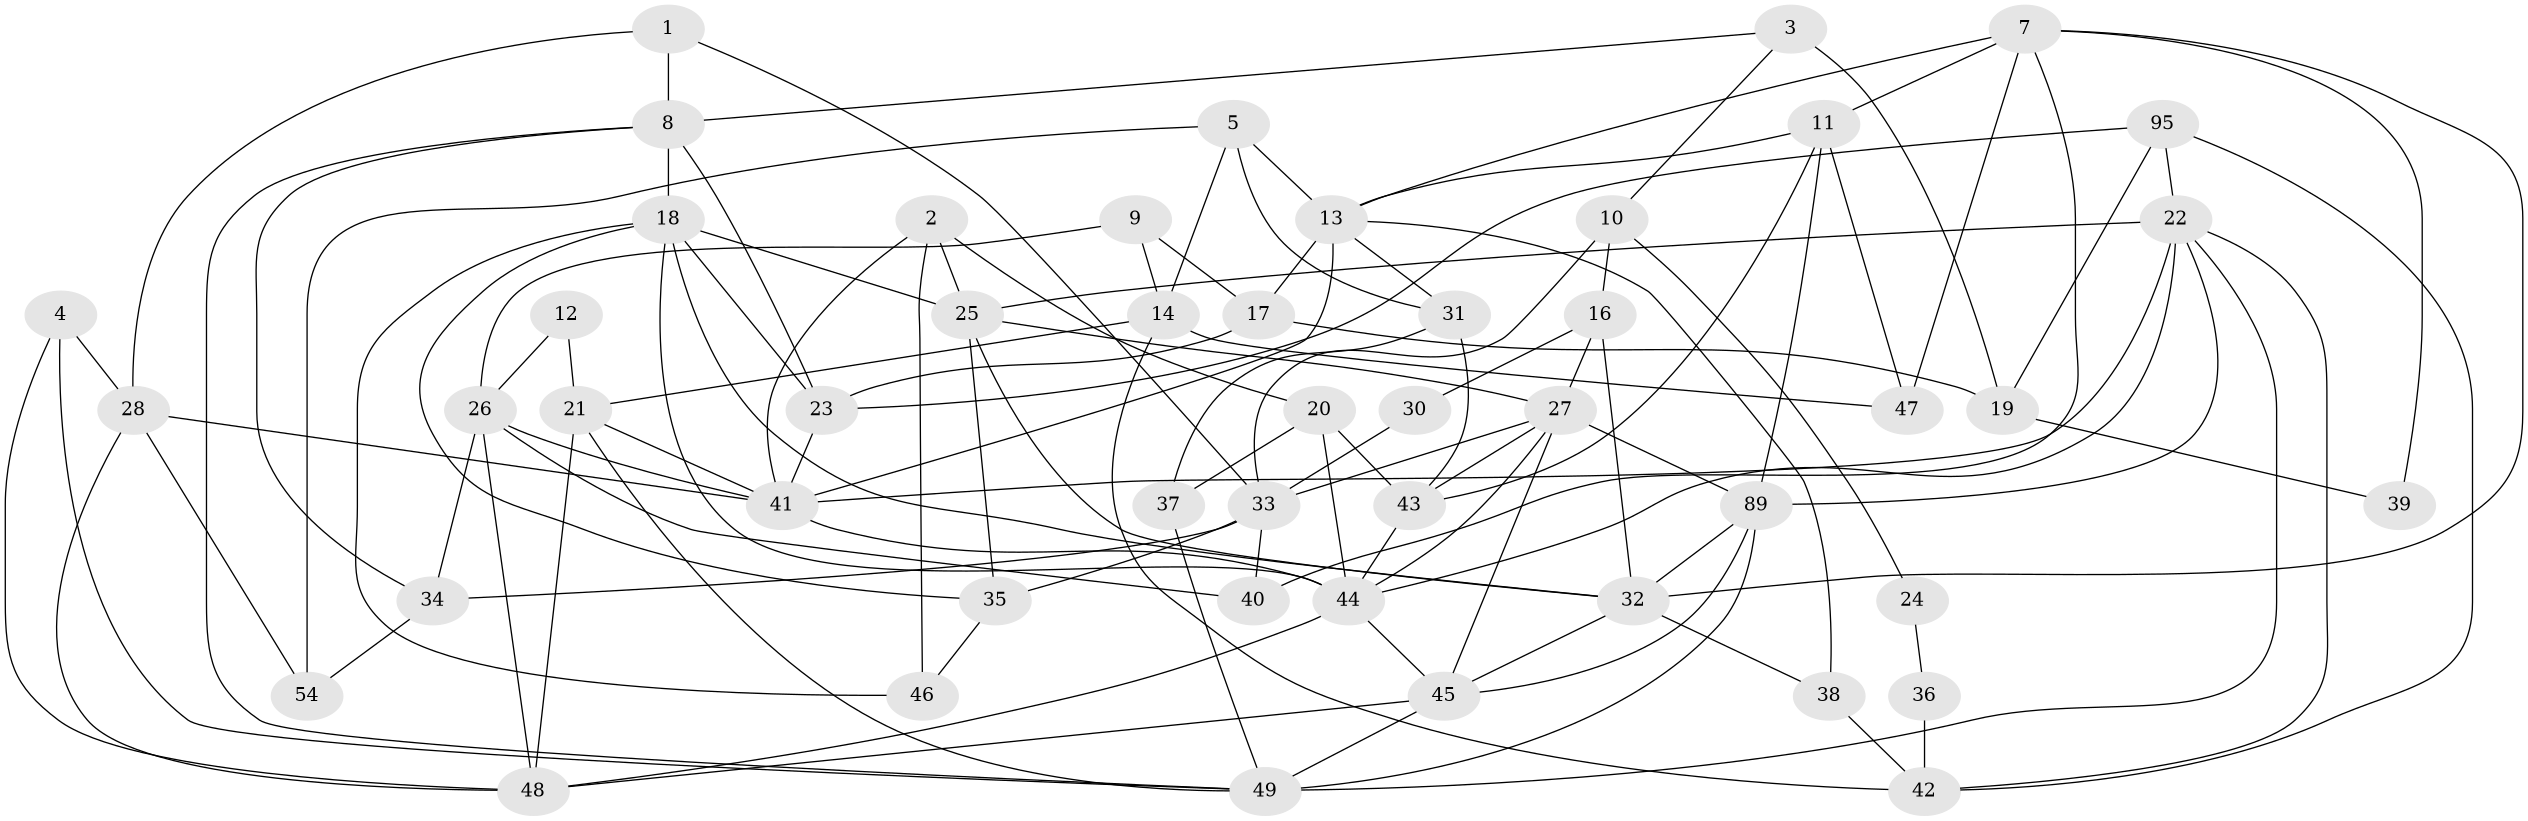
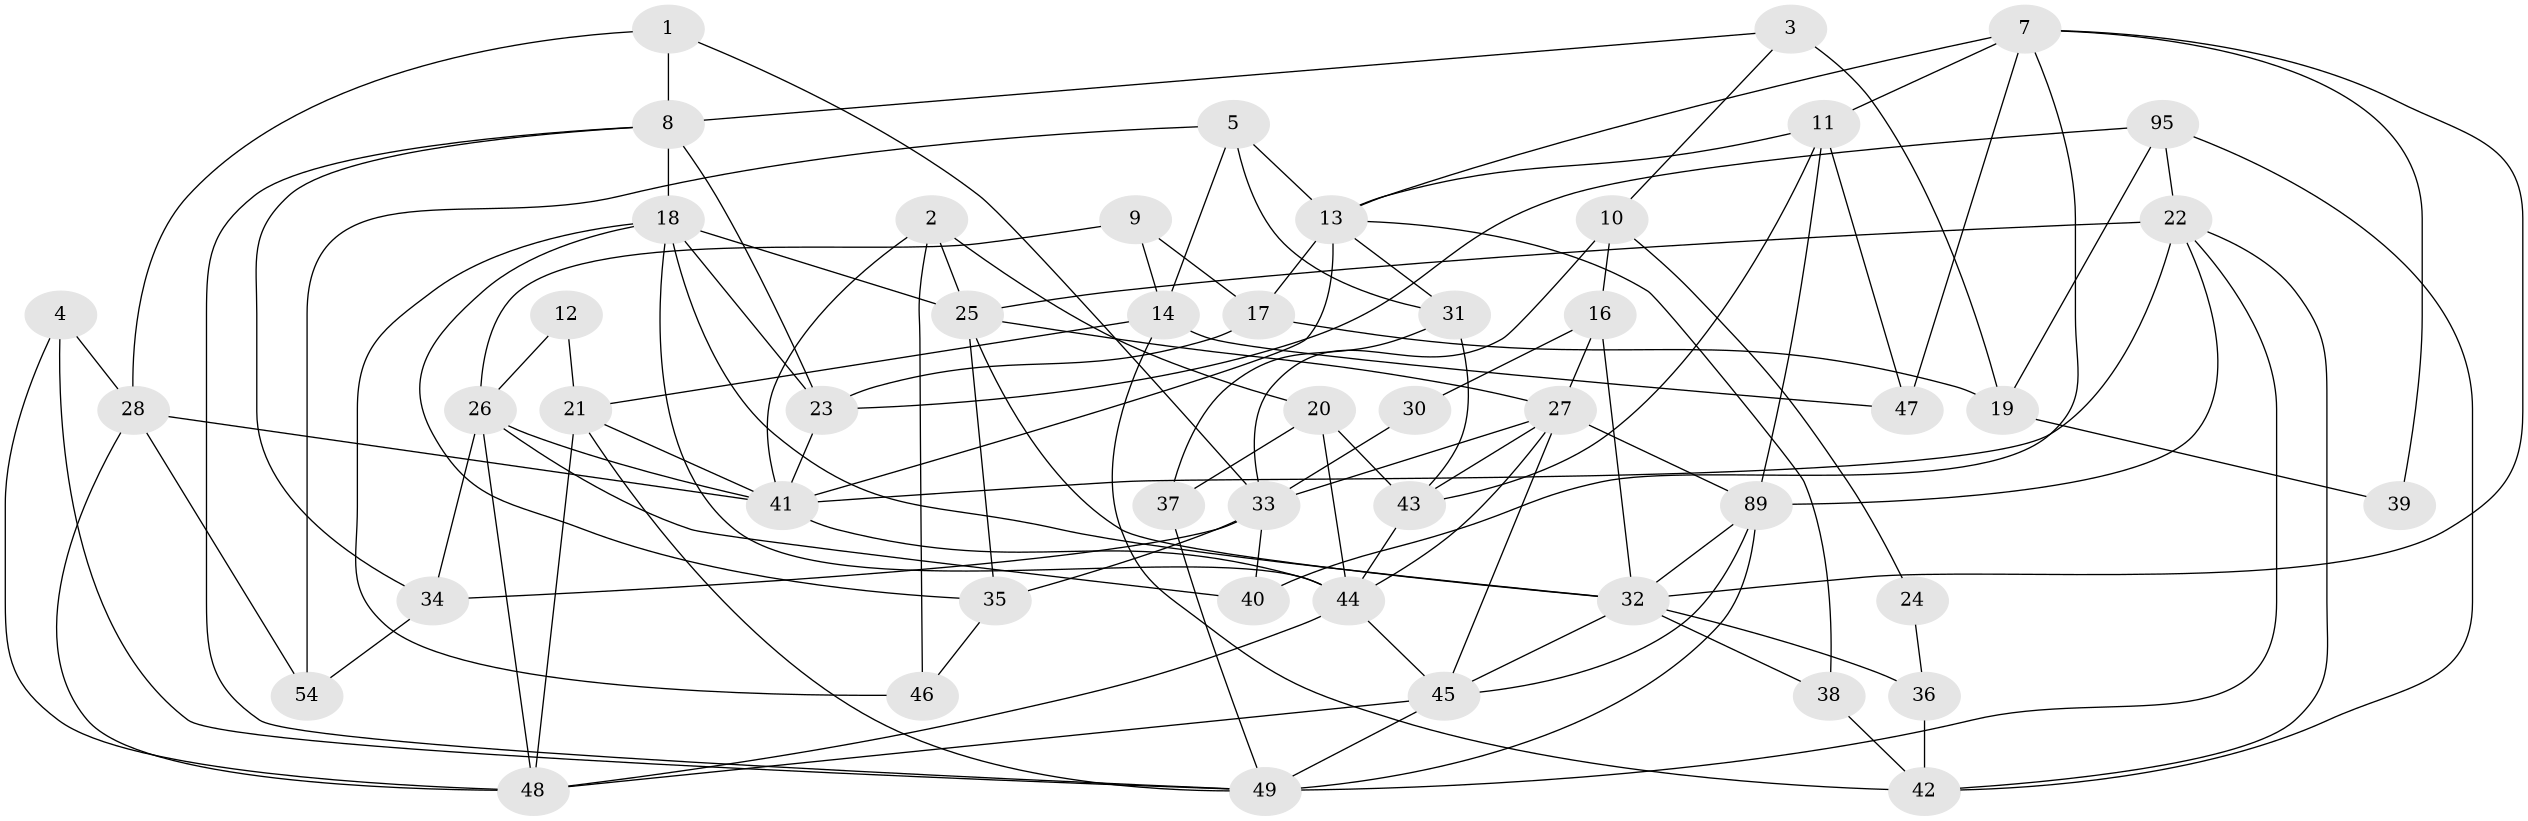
edge "22" -- "44": removed
edge "32" -- "36": added
